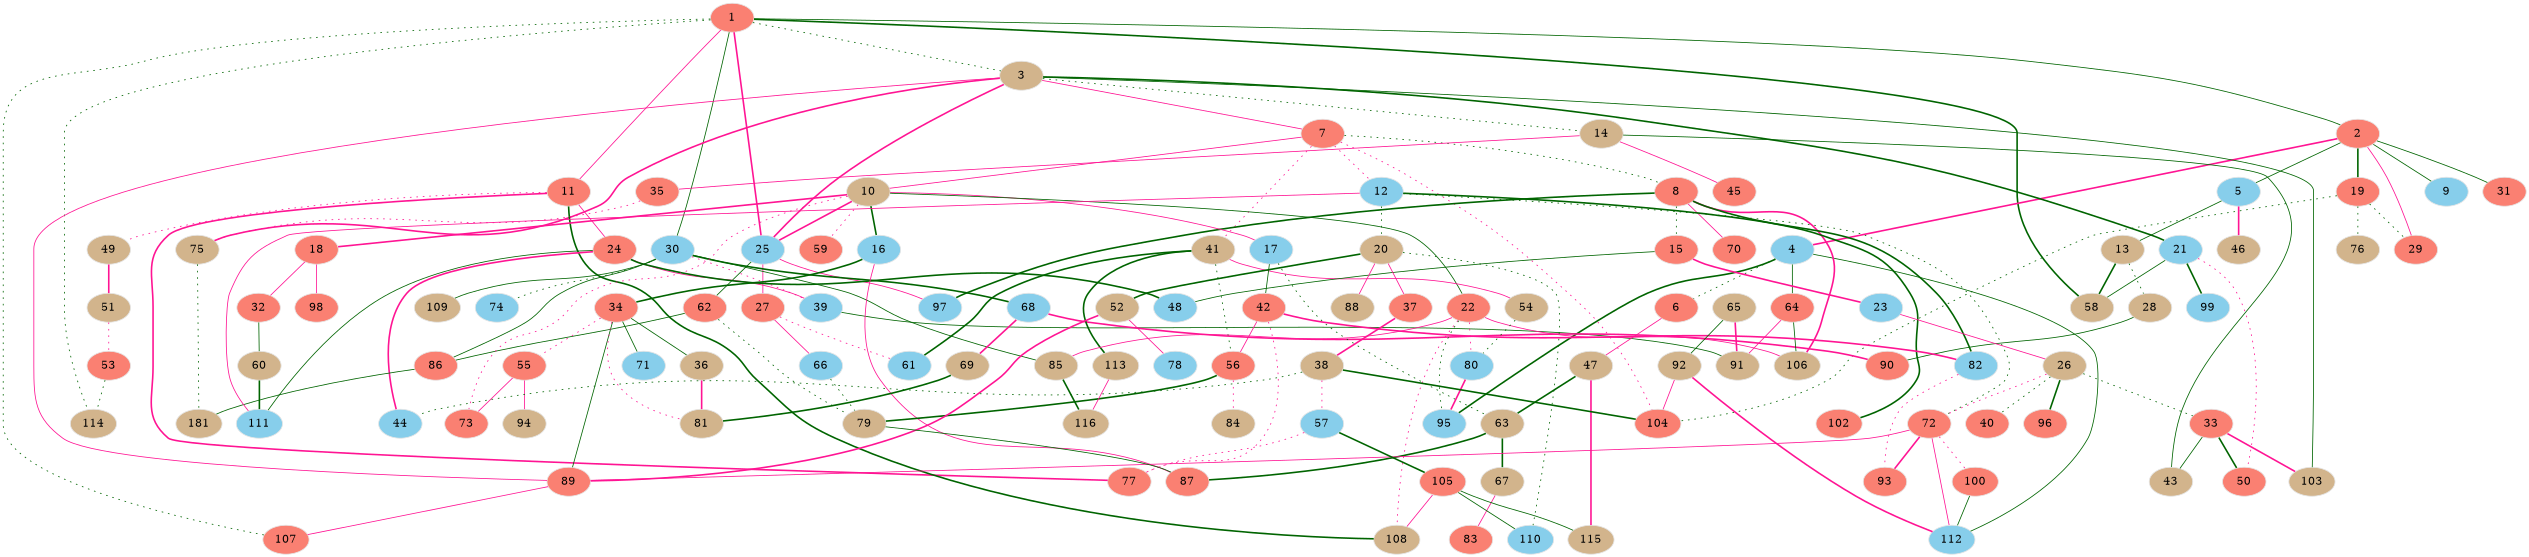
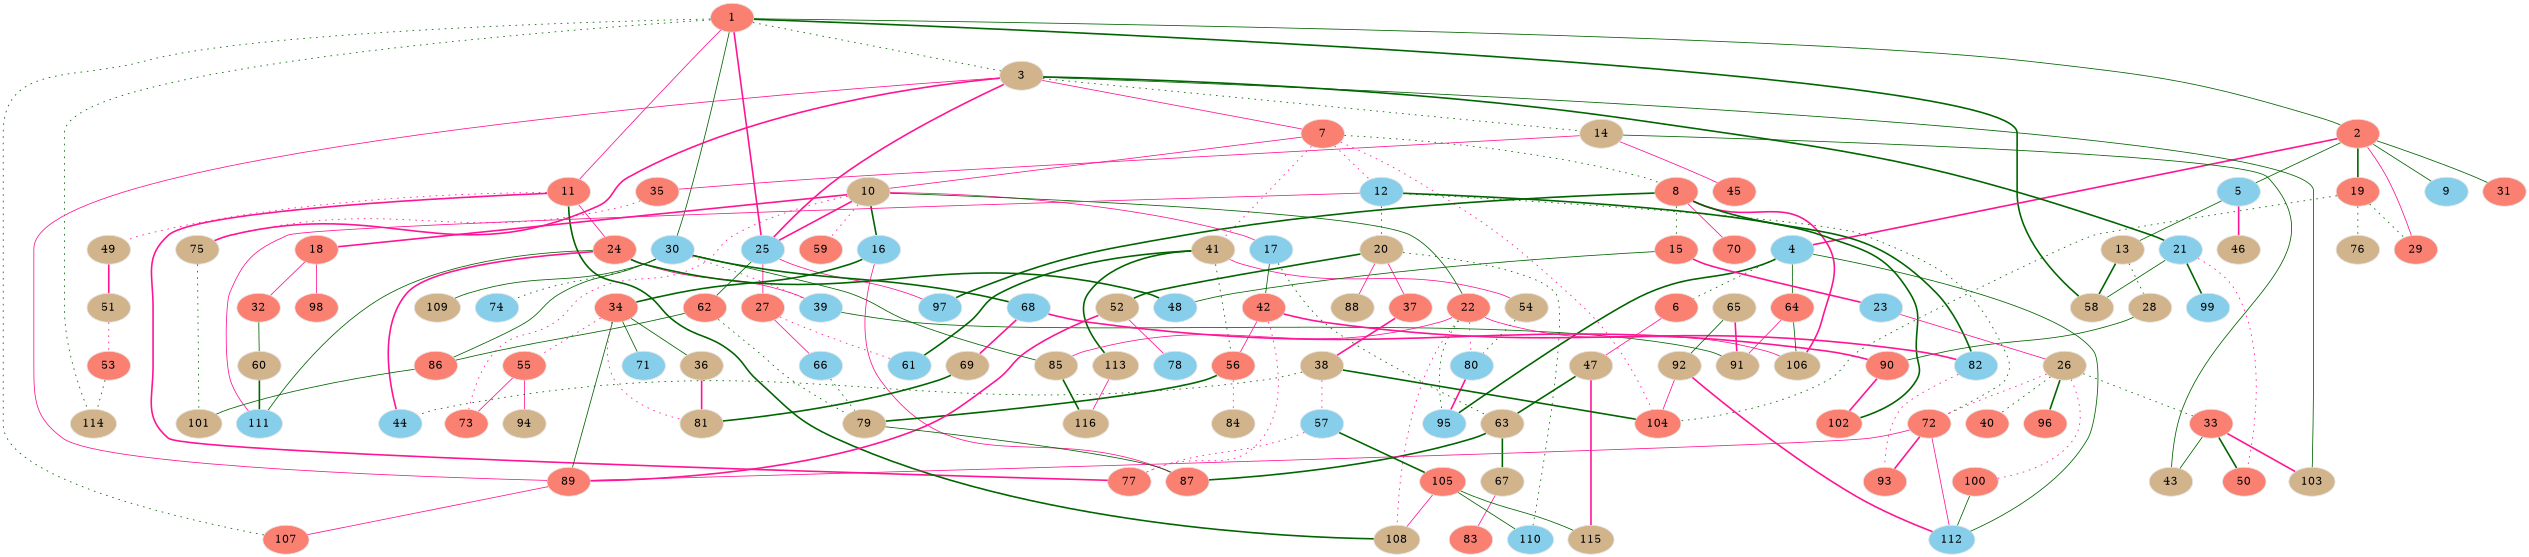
edge "90" -- "102": added
node "181": label "181" -> "101"
edge "72" -- "100": now "26" -- "100"
